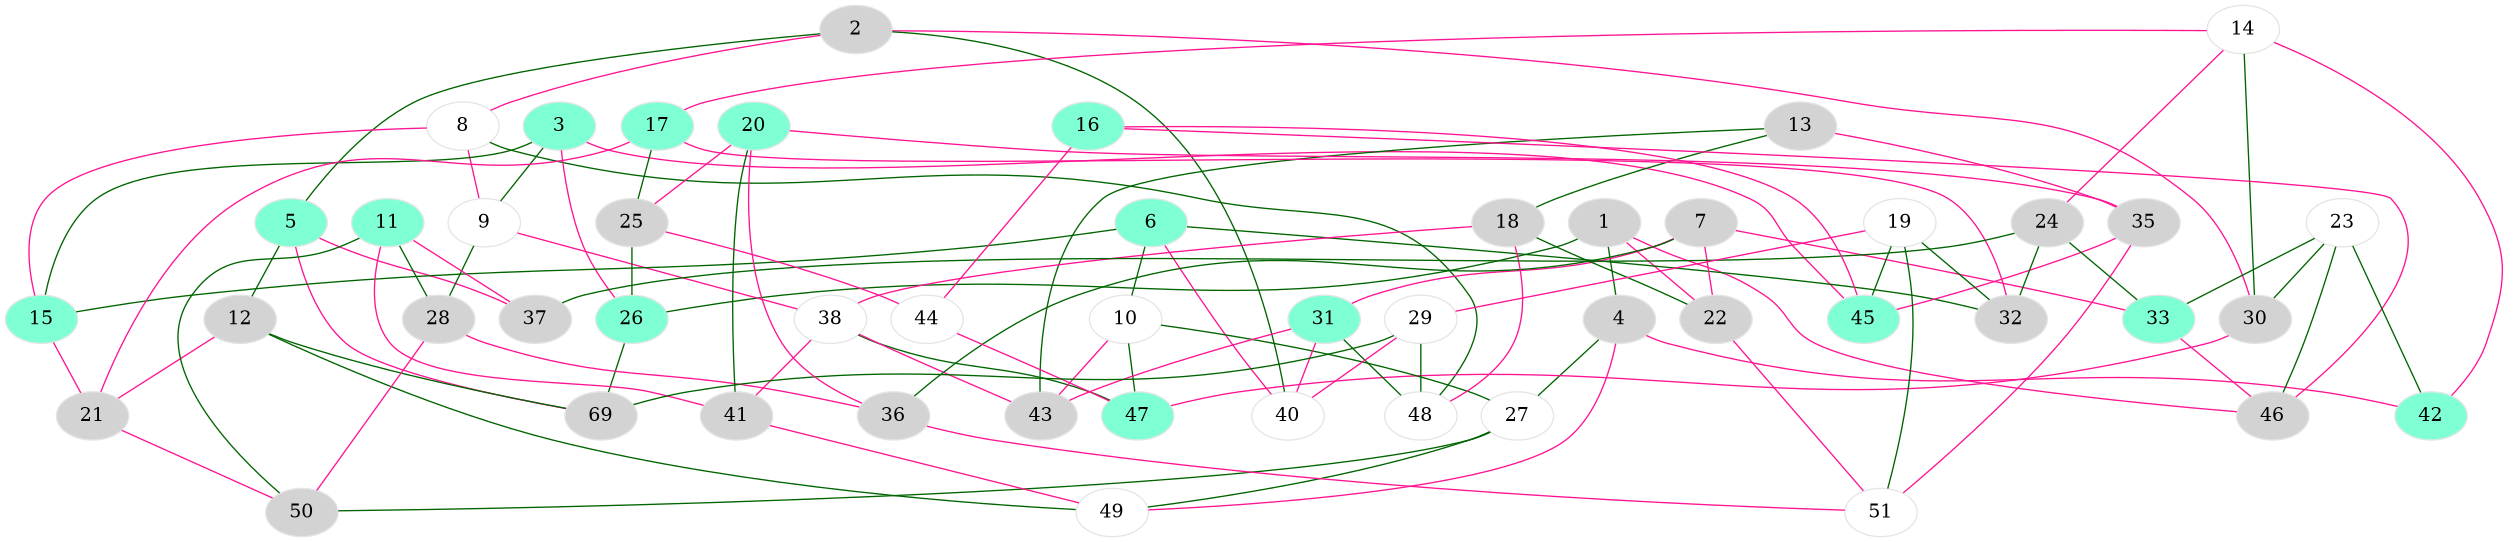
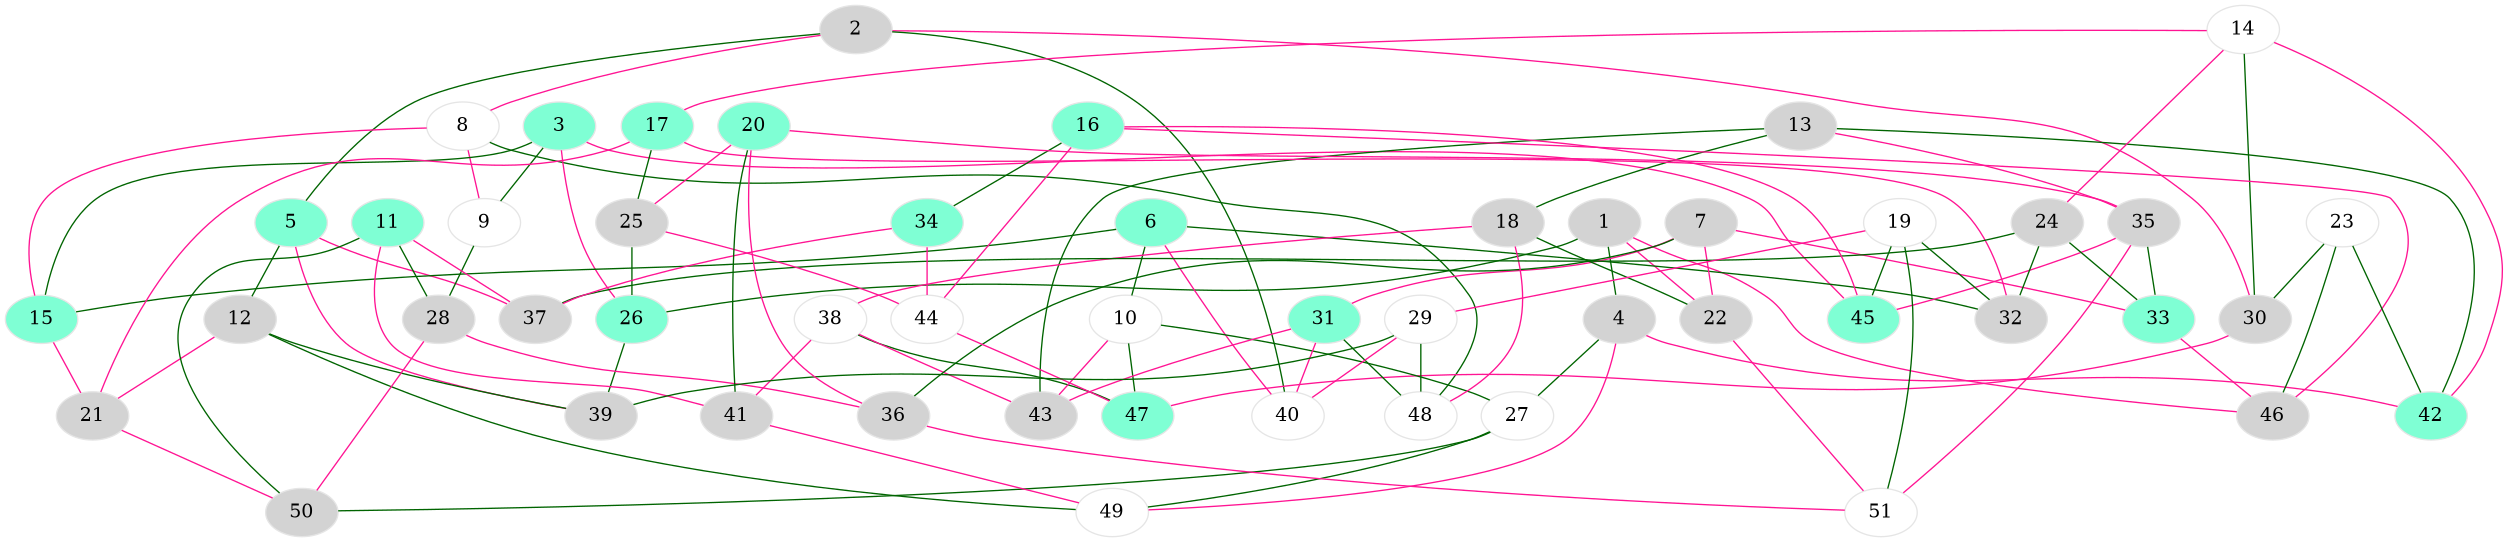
edge "13" -- "42": added
node "34": added
edge "9" -- "38": removed
edge "23" -- "33": now "35" -- "33"
node "69": label "69" -> "39"
